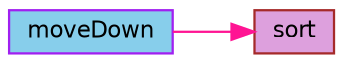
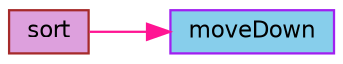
edge "moveDown" -> "sort": reversed
